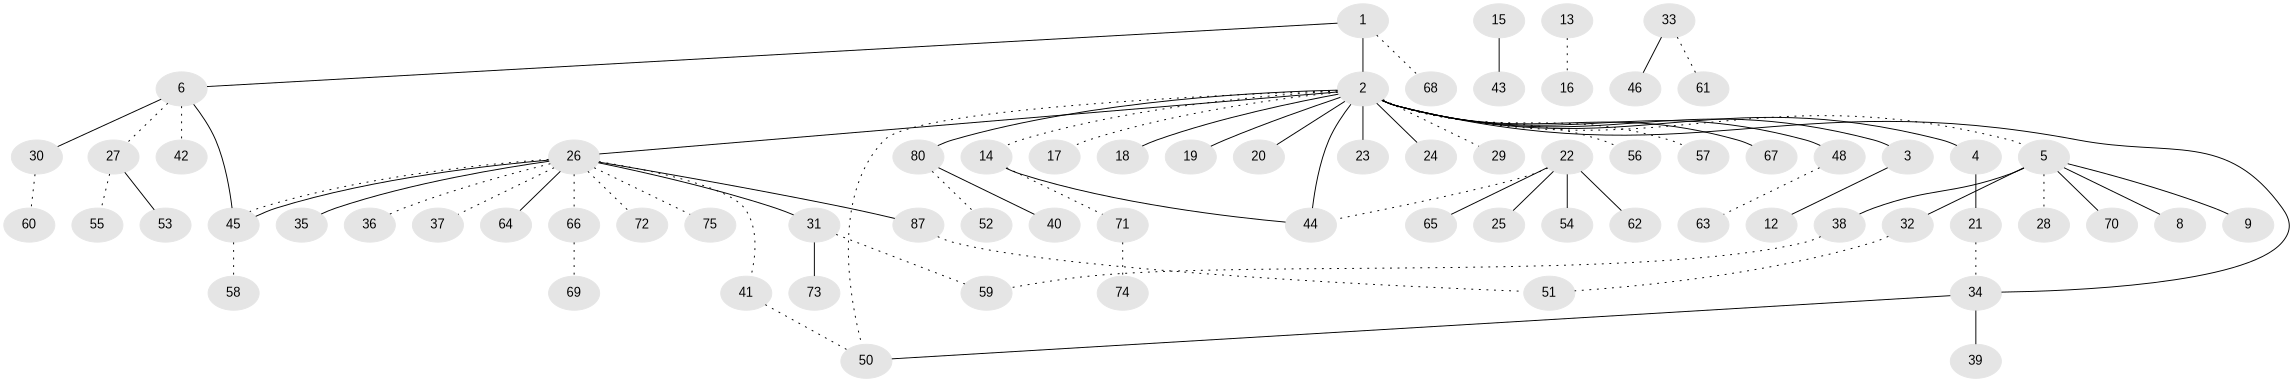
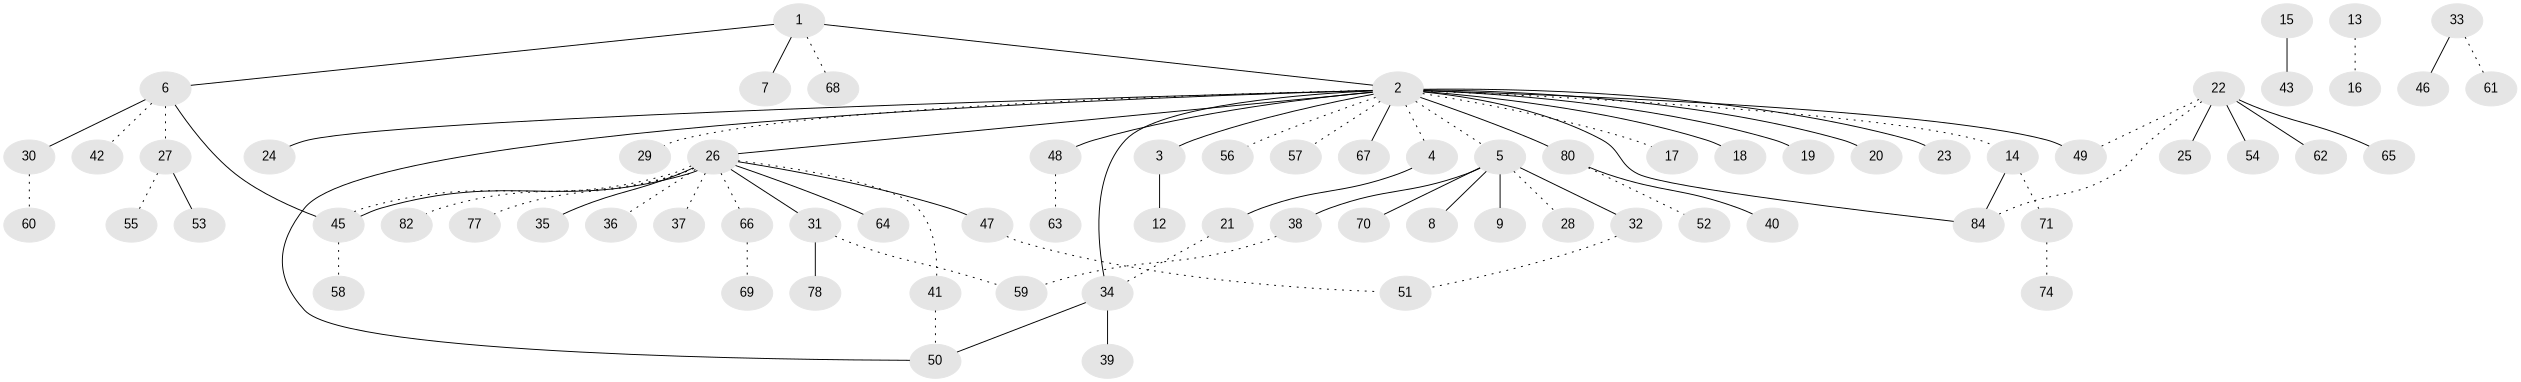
node "7": added
edge "2" -- "50": style dotted -> solid
edge "2" -- "4": style solid -> dotted
node "49": added
node "72": label "72" -> "82"
node "75": label "75" -> "77"
node "87": label "87" -> "47"
node "44": label "44" -> "84"
node "73": label "73" -> "78"
